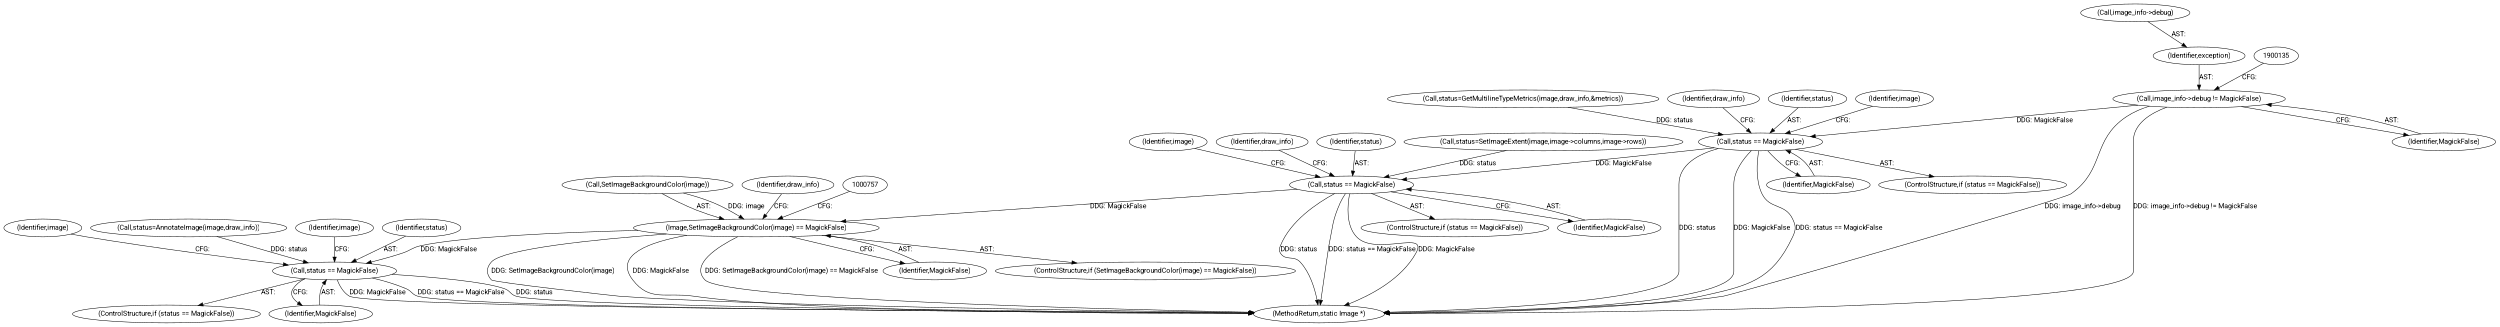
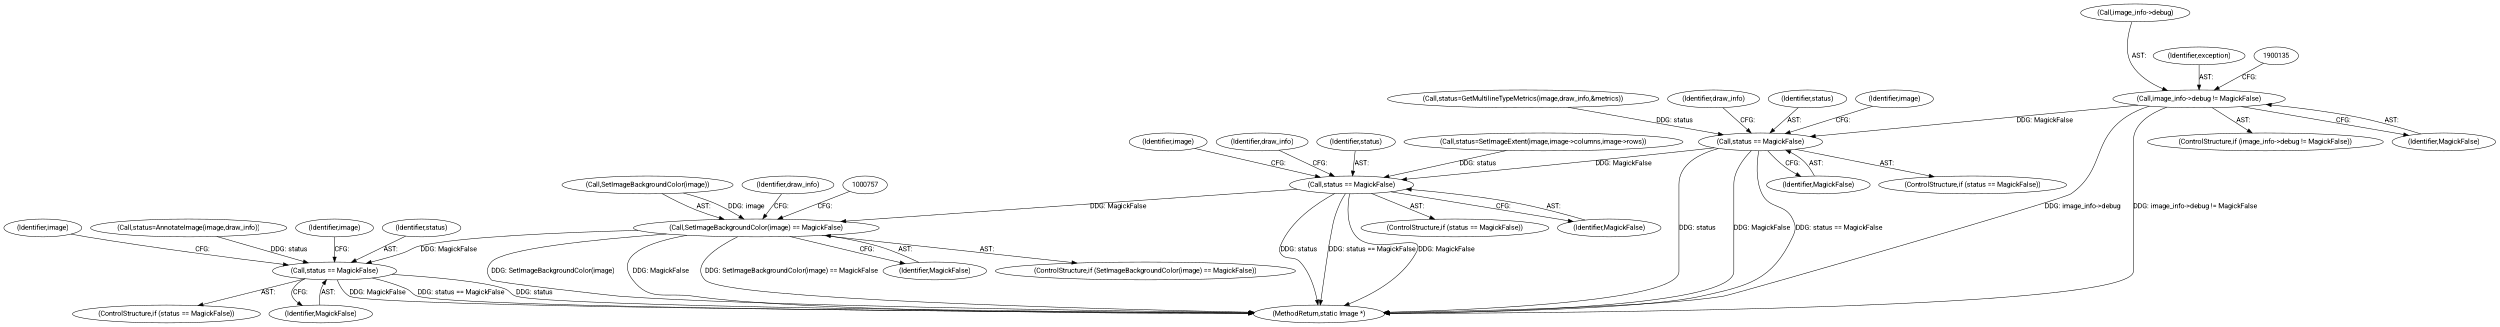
edge "(Call,image_info->debug)" -> "(Identifier,exception)": now "(Call,image_info->debug)" -> "(Call,image_info->debug != MagickFalse)"
node "(ControlStructure,if (image_info->debug != MagickFalse))": added
node "(Image,SetImageBackgroundColor(image) == MagickFalse)": label "(Image,SetImageBackgroundColor(image) == MagickFalse)" -> "(Call,SetImageBackgroundColor(image) == MagickFalse)"
